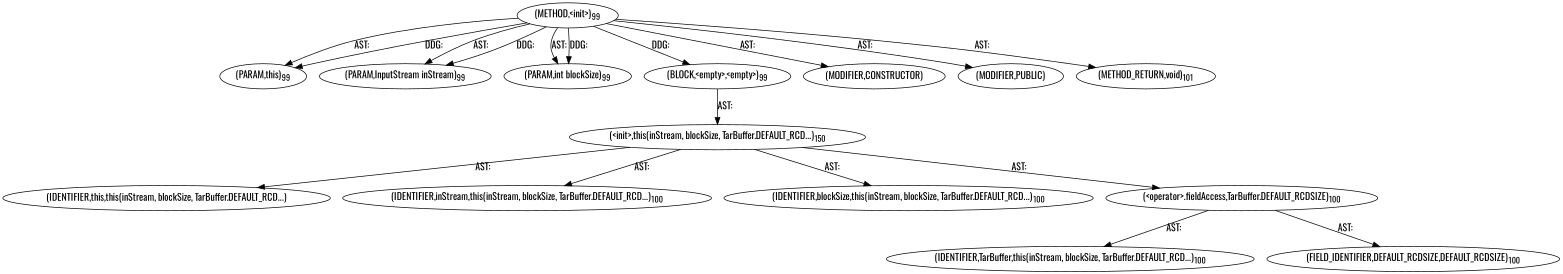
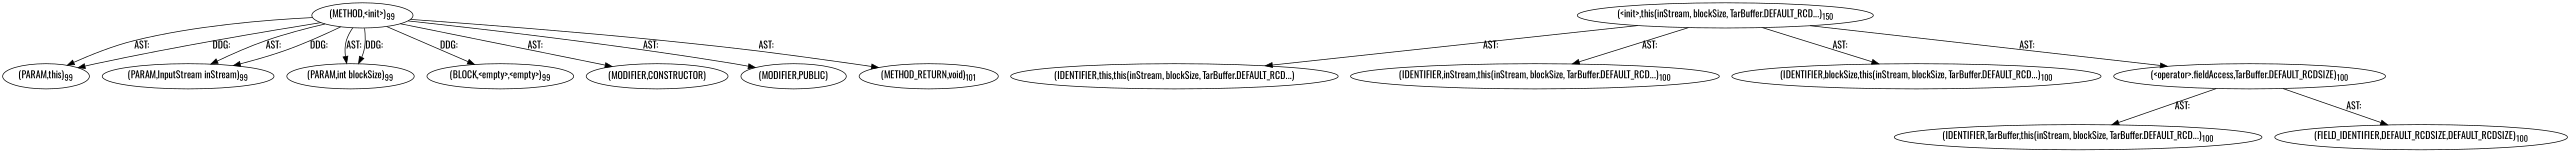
edge "(BLOCK,<empty>,<empty>)" -> "(<init>,this(inStream, blockSize, TarBuffer.DEFAULT_RCD...)": removed, label "AST:"
